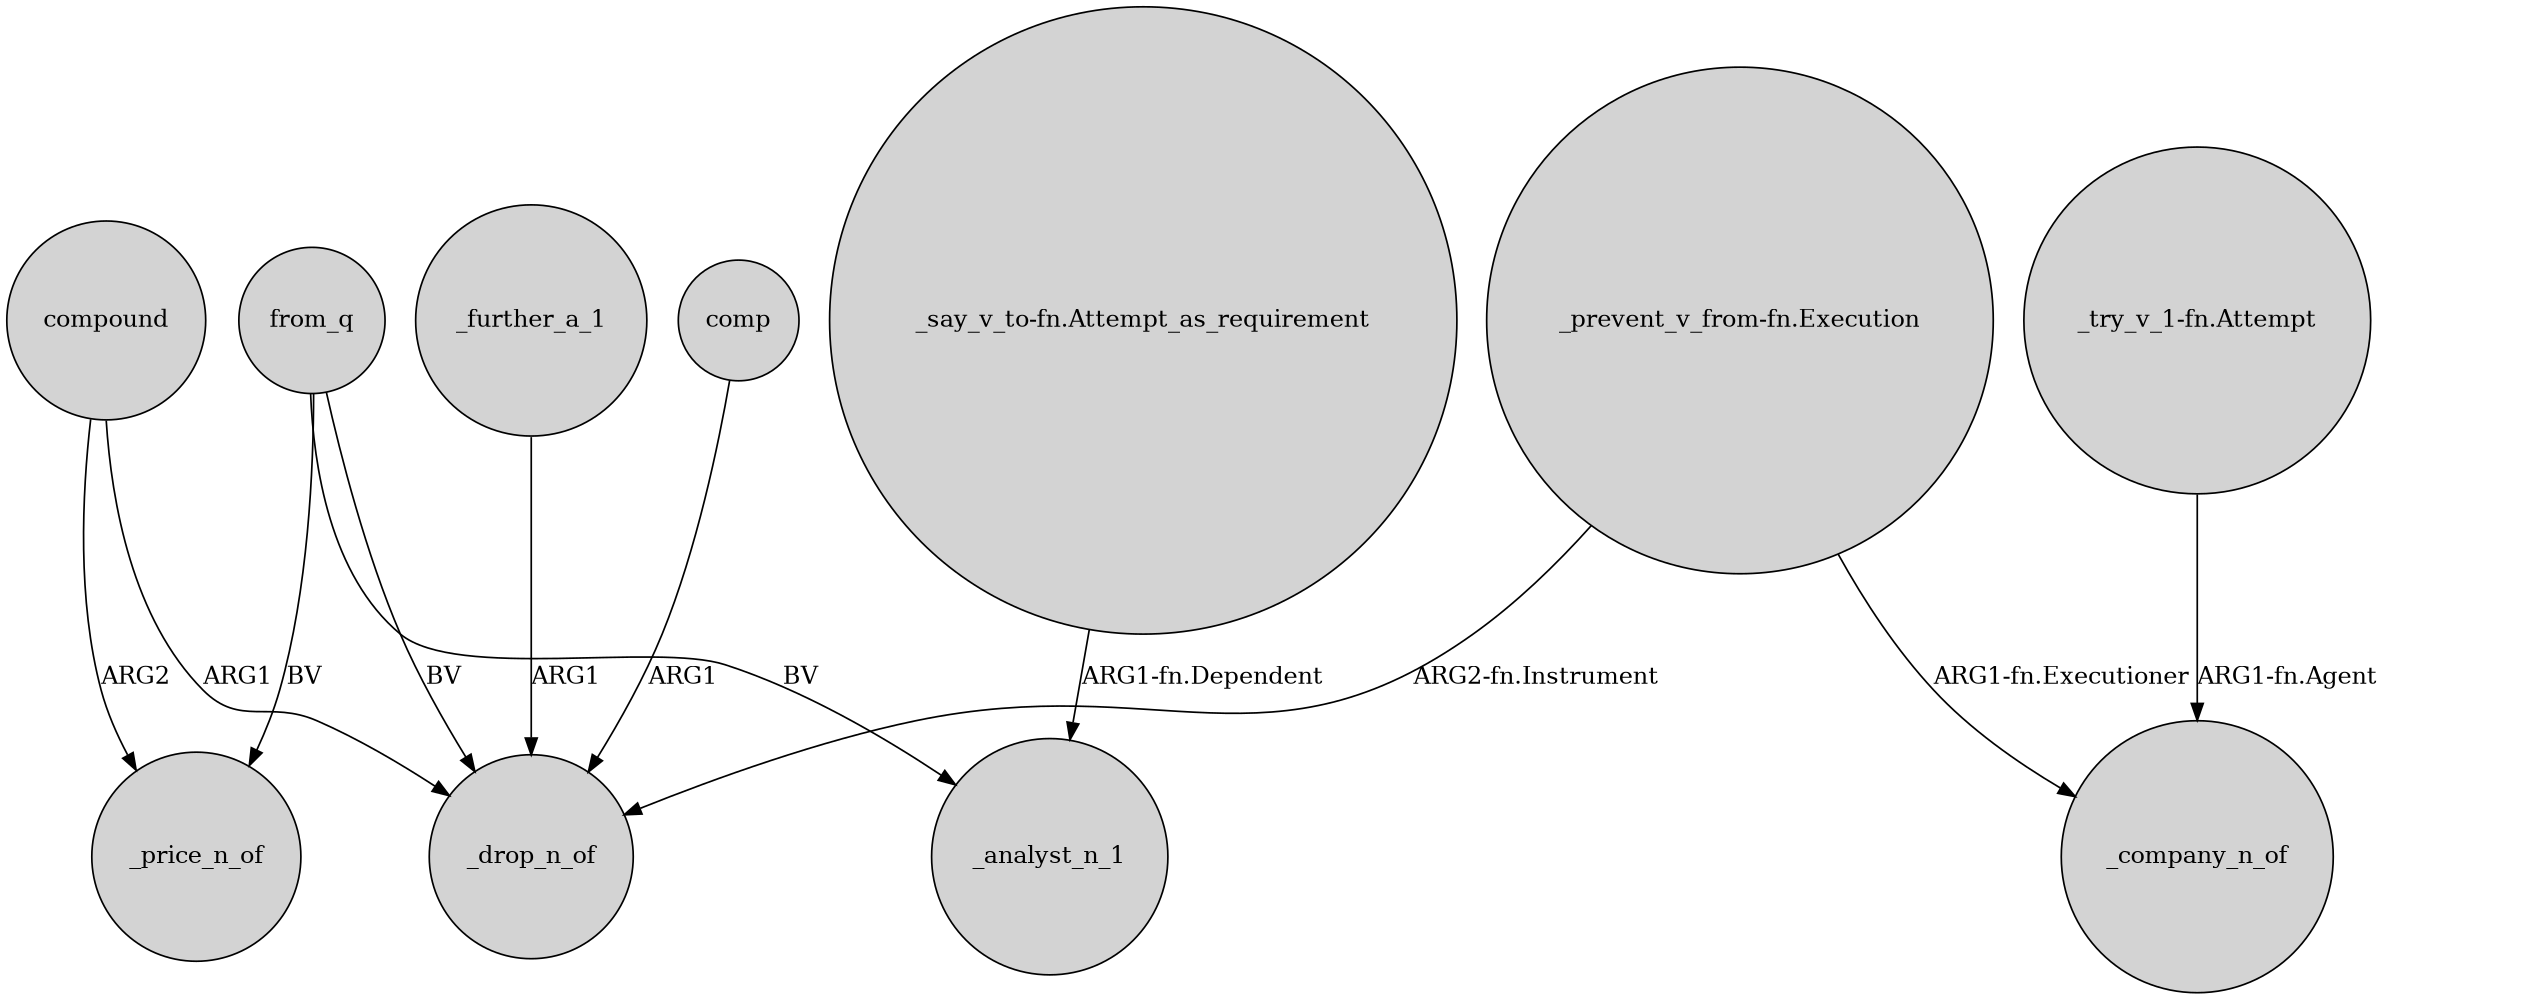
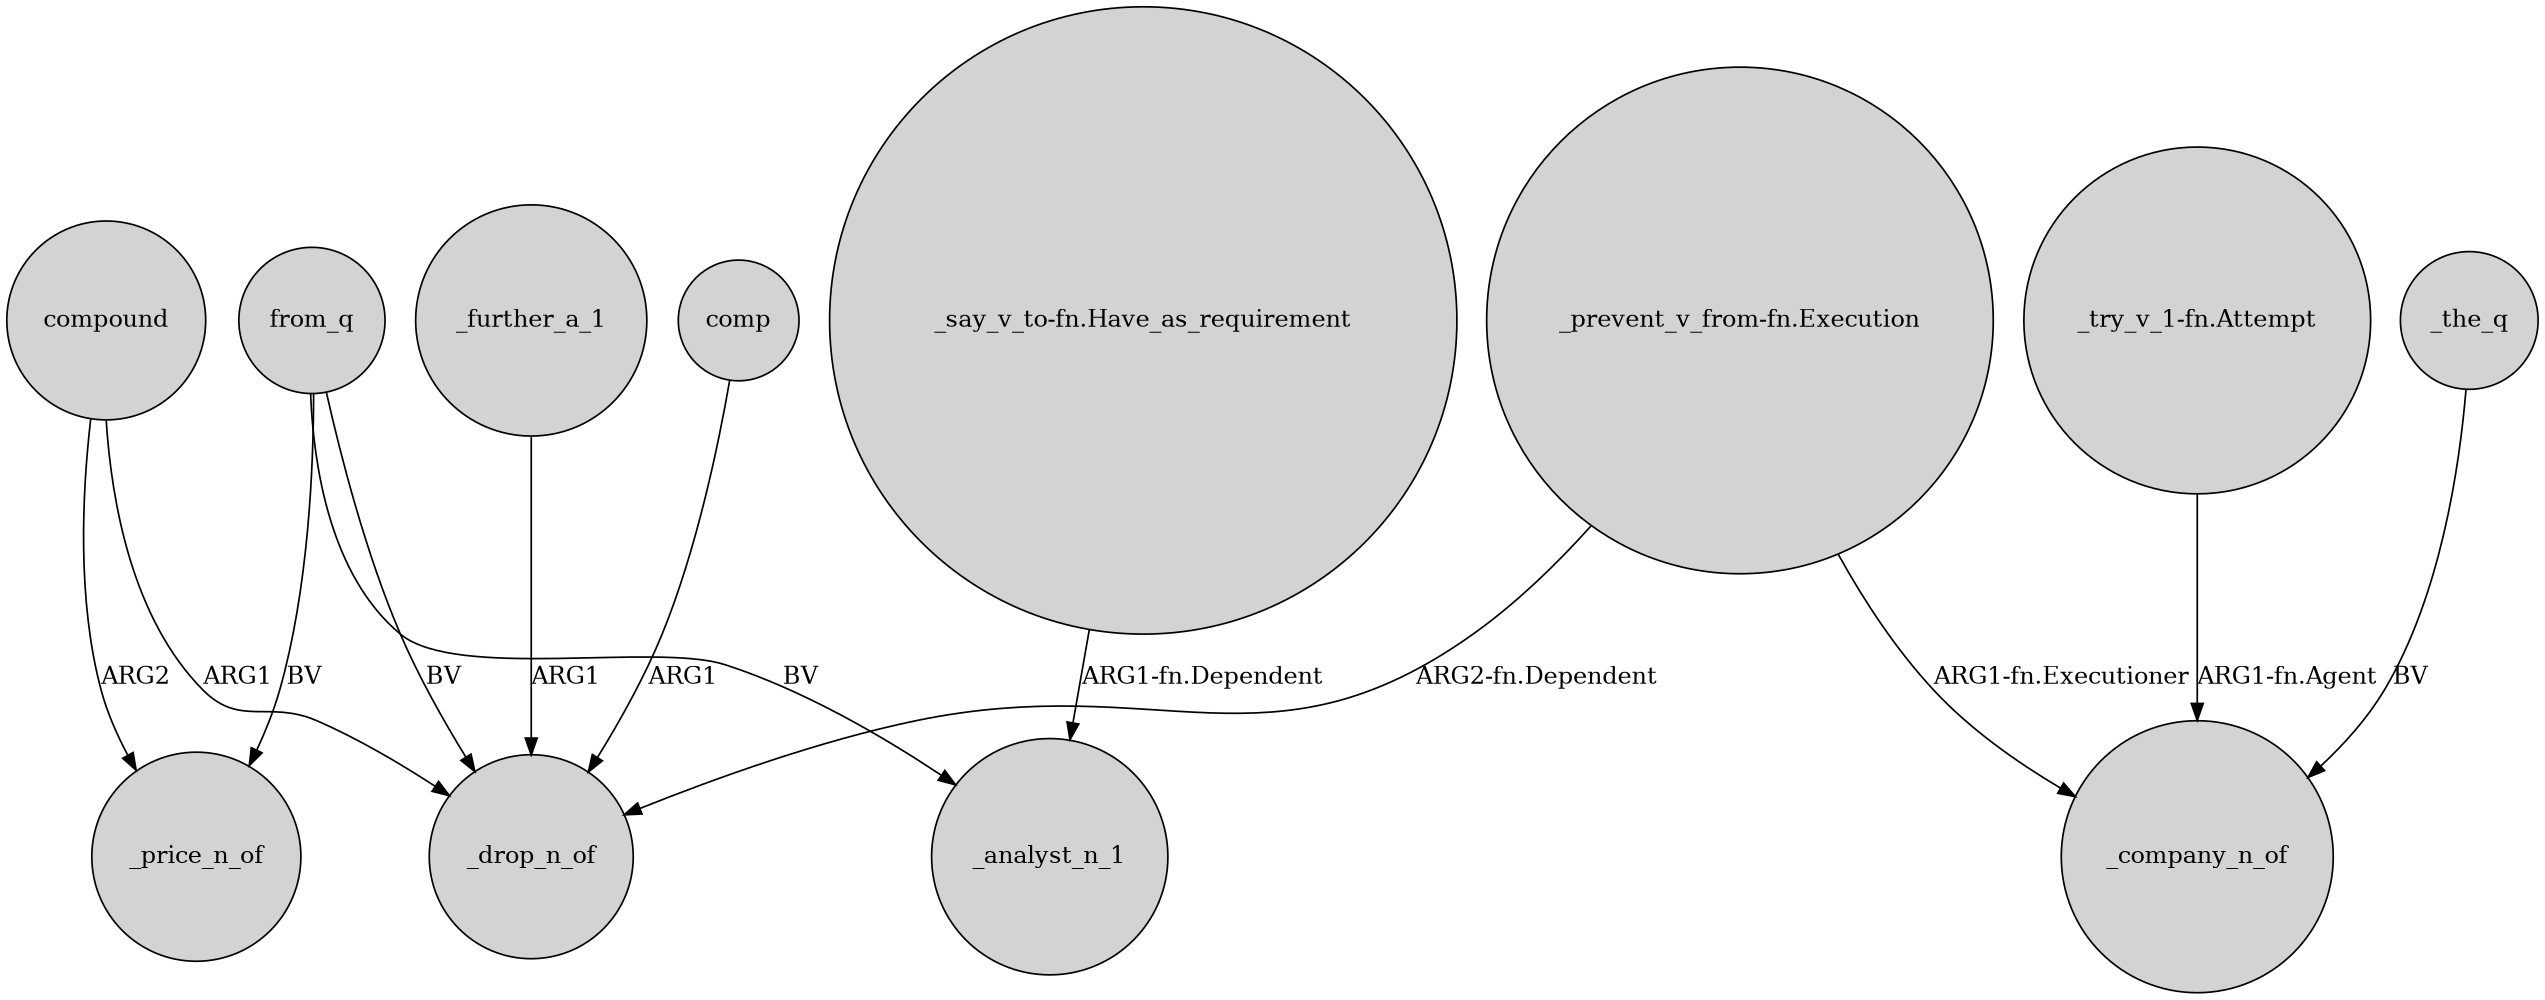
node "_say_v_to-fn.Attempt_as_requirement": label "_say_v_to-fn.Attempt_as_requirement" -> "_say_v_to-fn.Have_as_requirement"
node "_the_q": added
edge "_prevent_v_from-fn.Execution" -> "_drop_n_of": label "ARG2-fn.Instrument" -> "ARG2-fn.Dependent"
